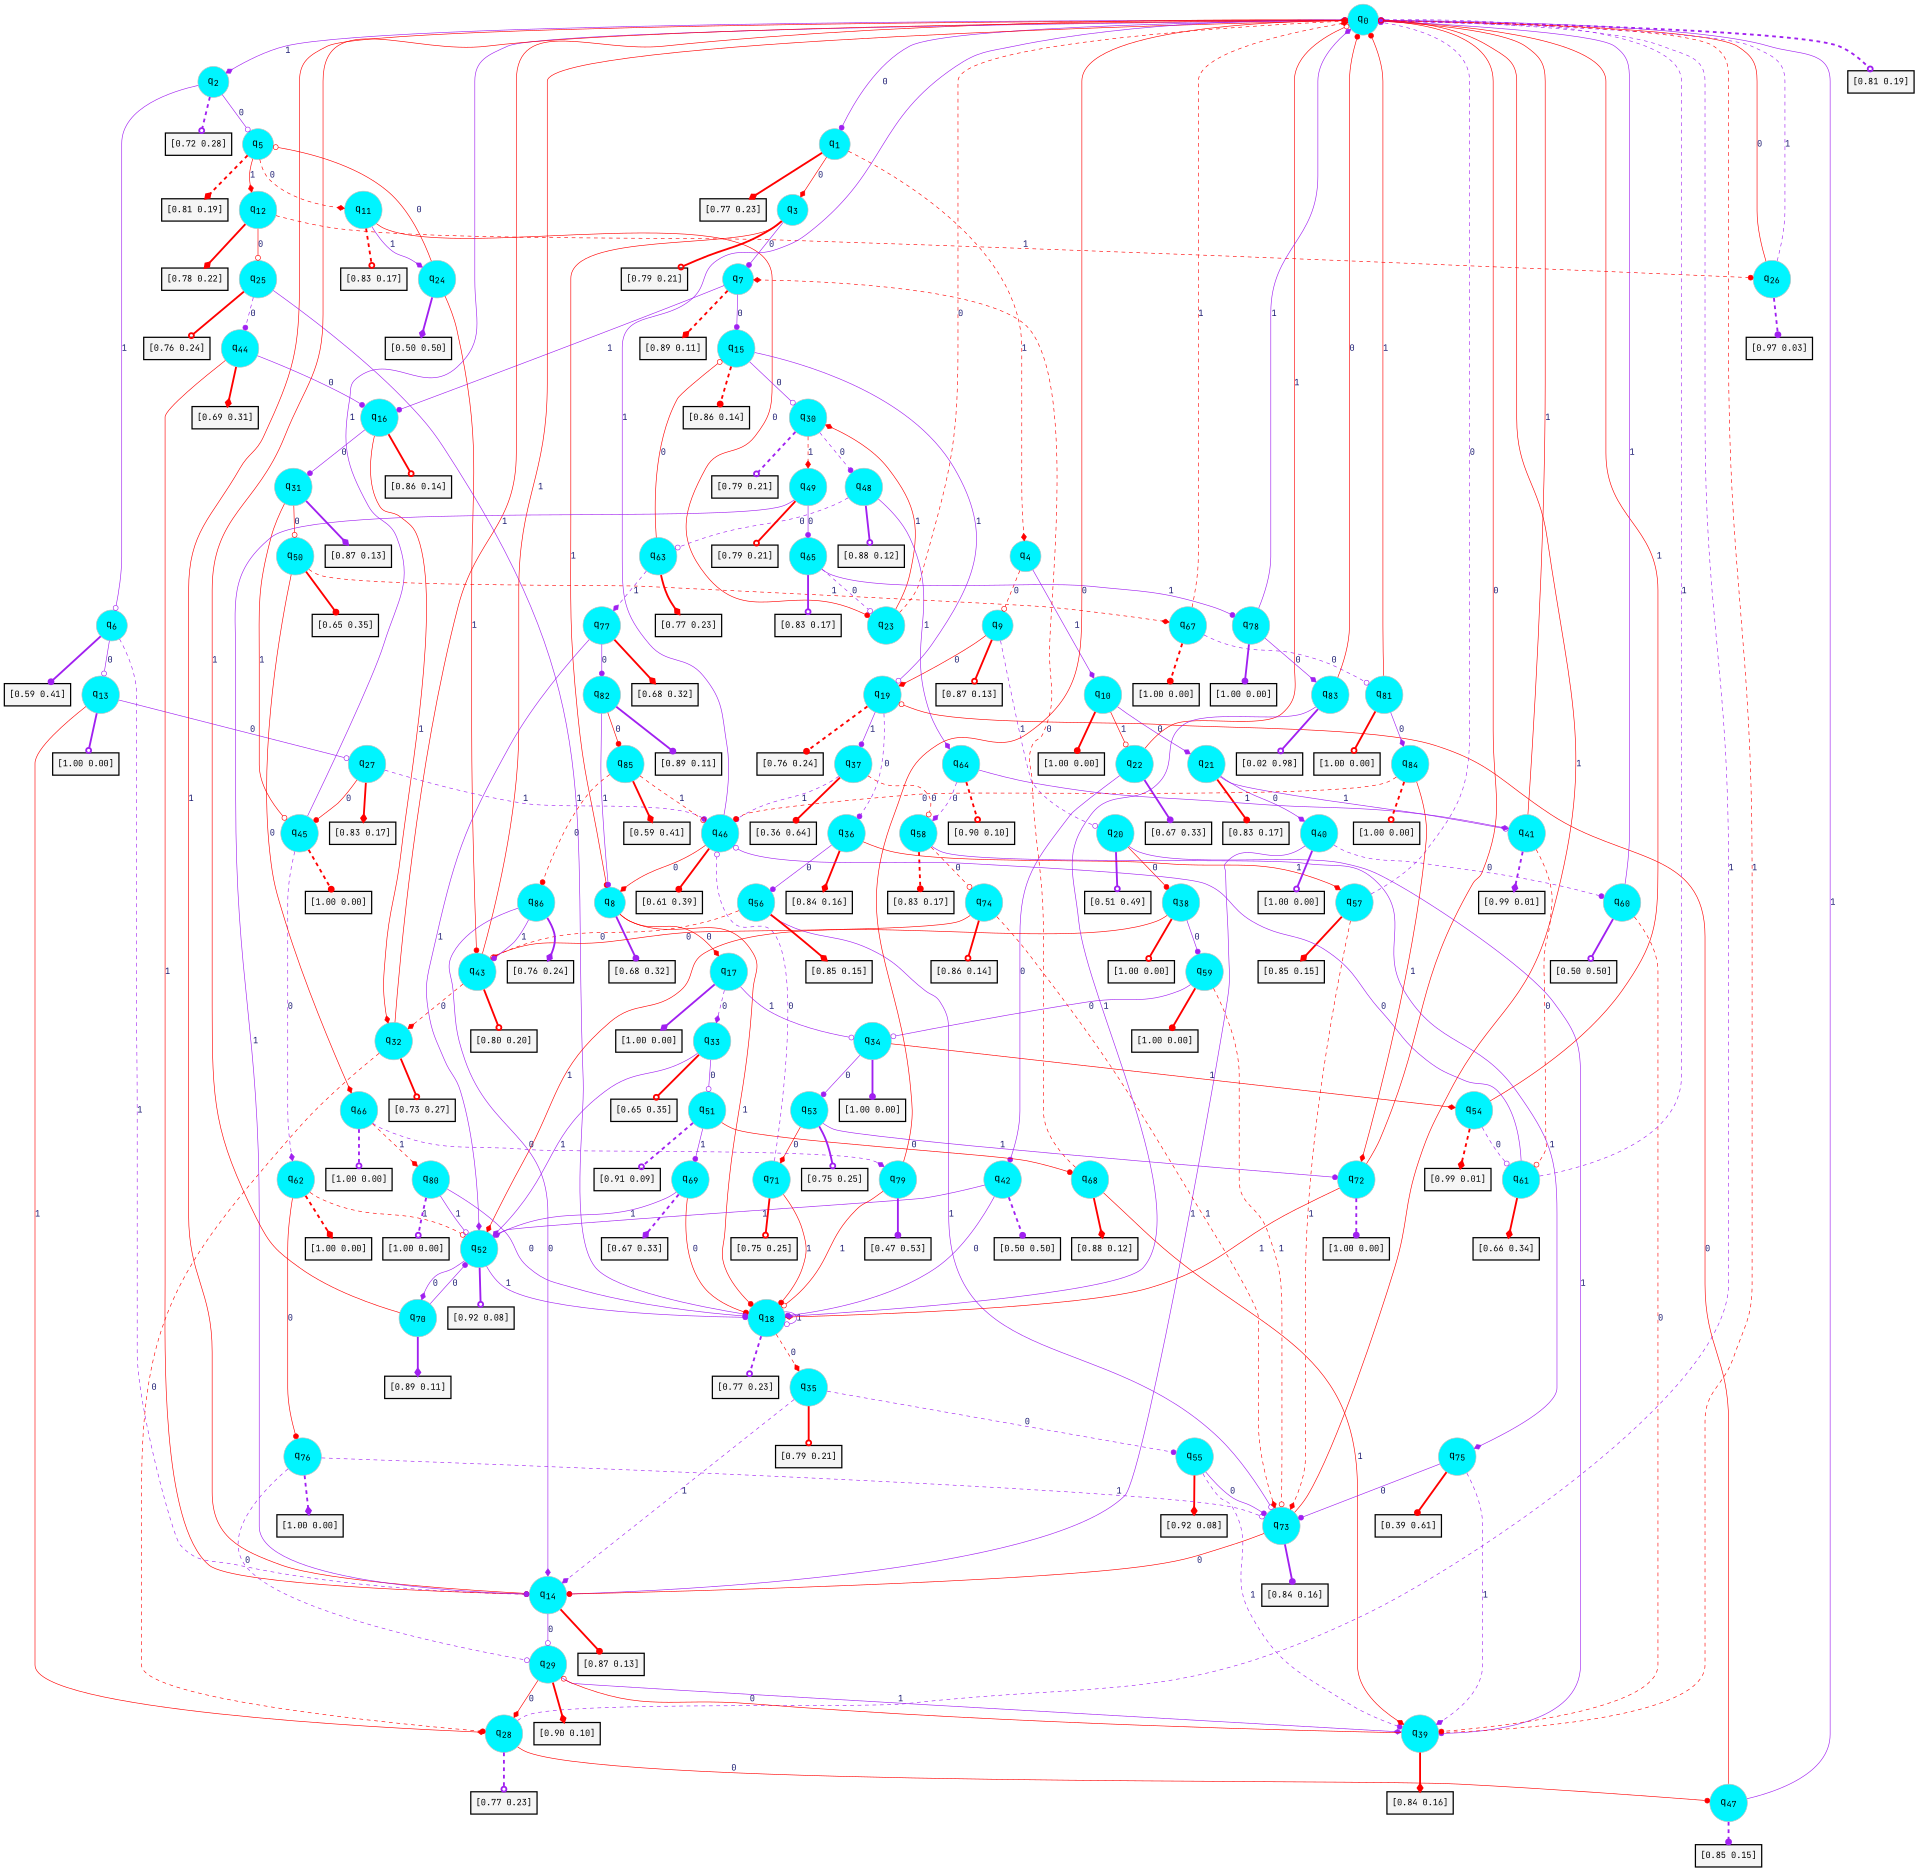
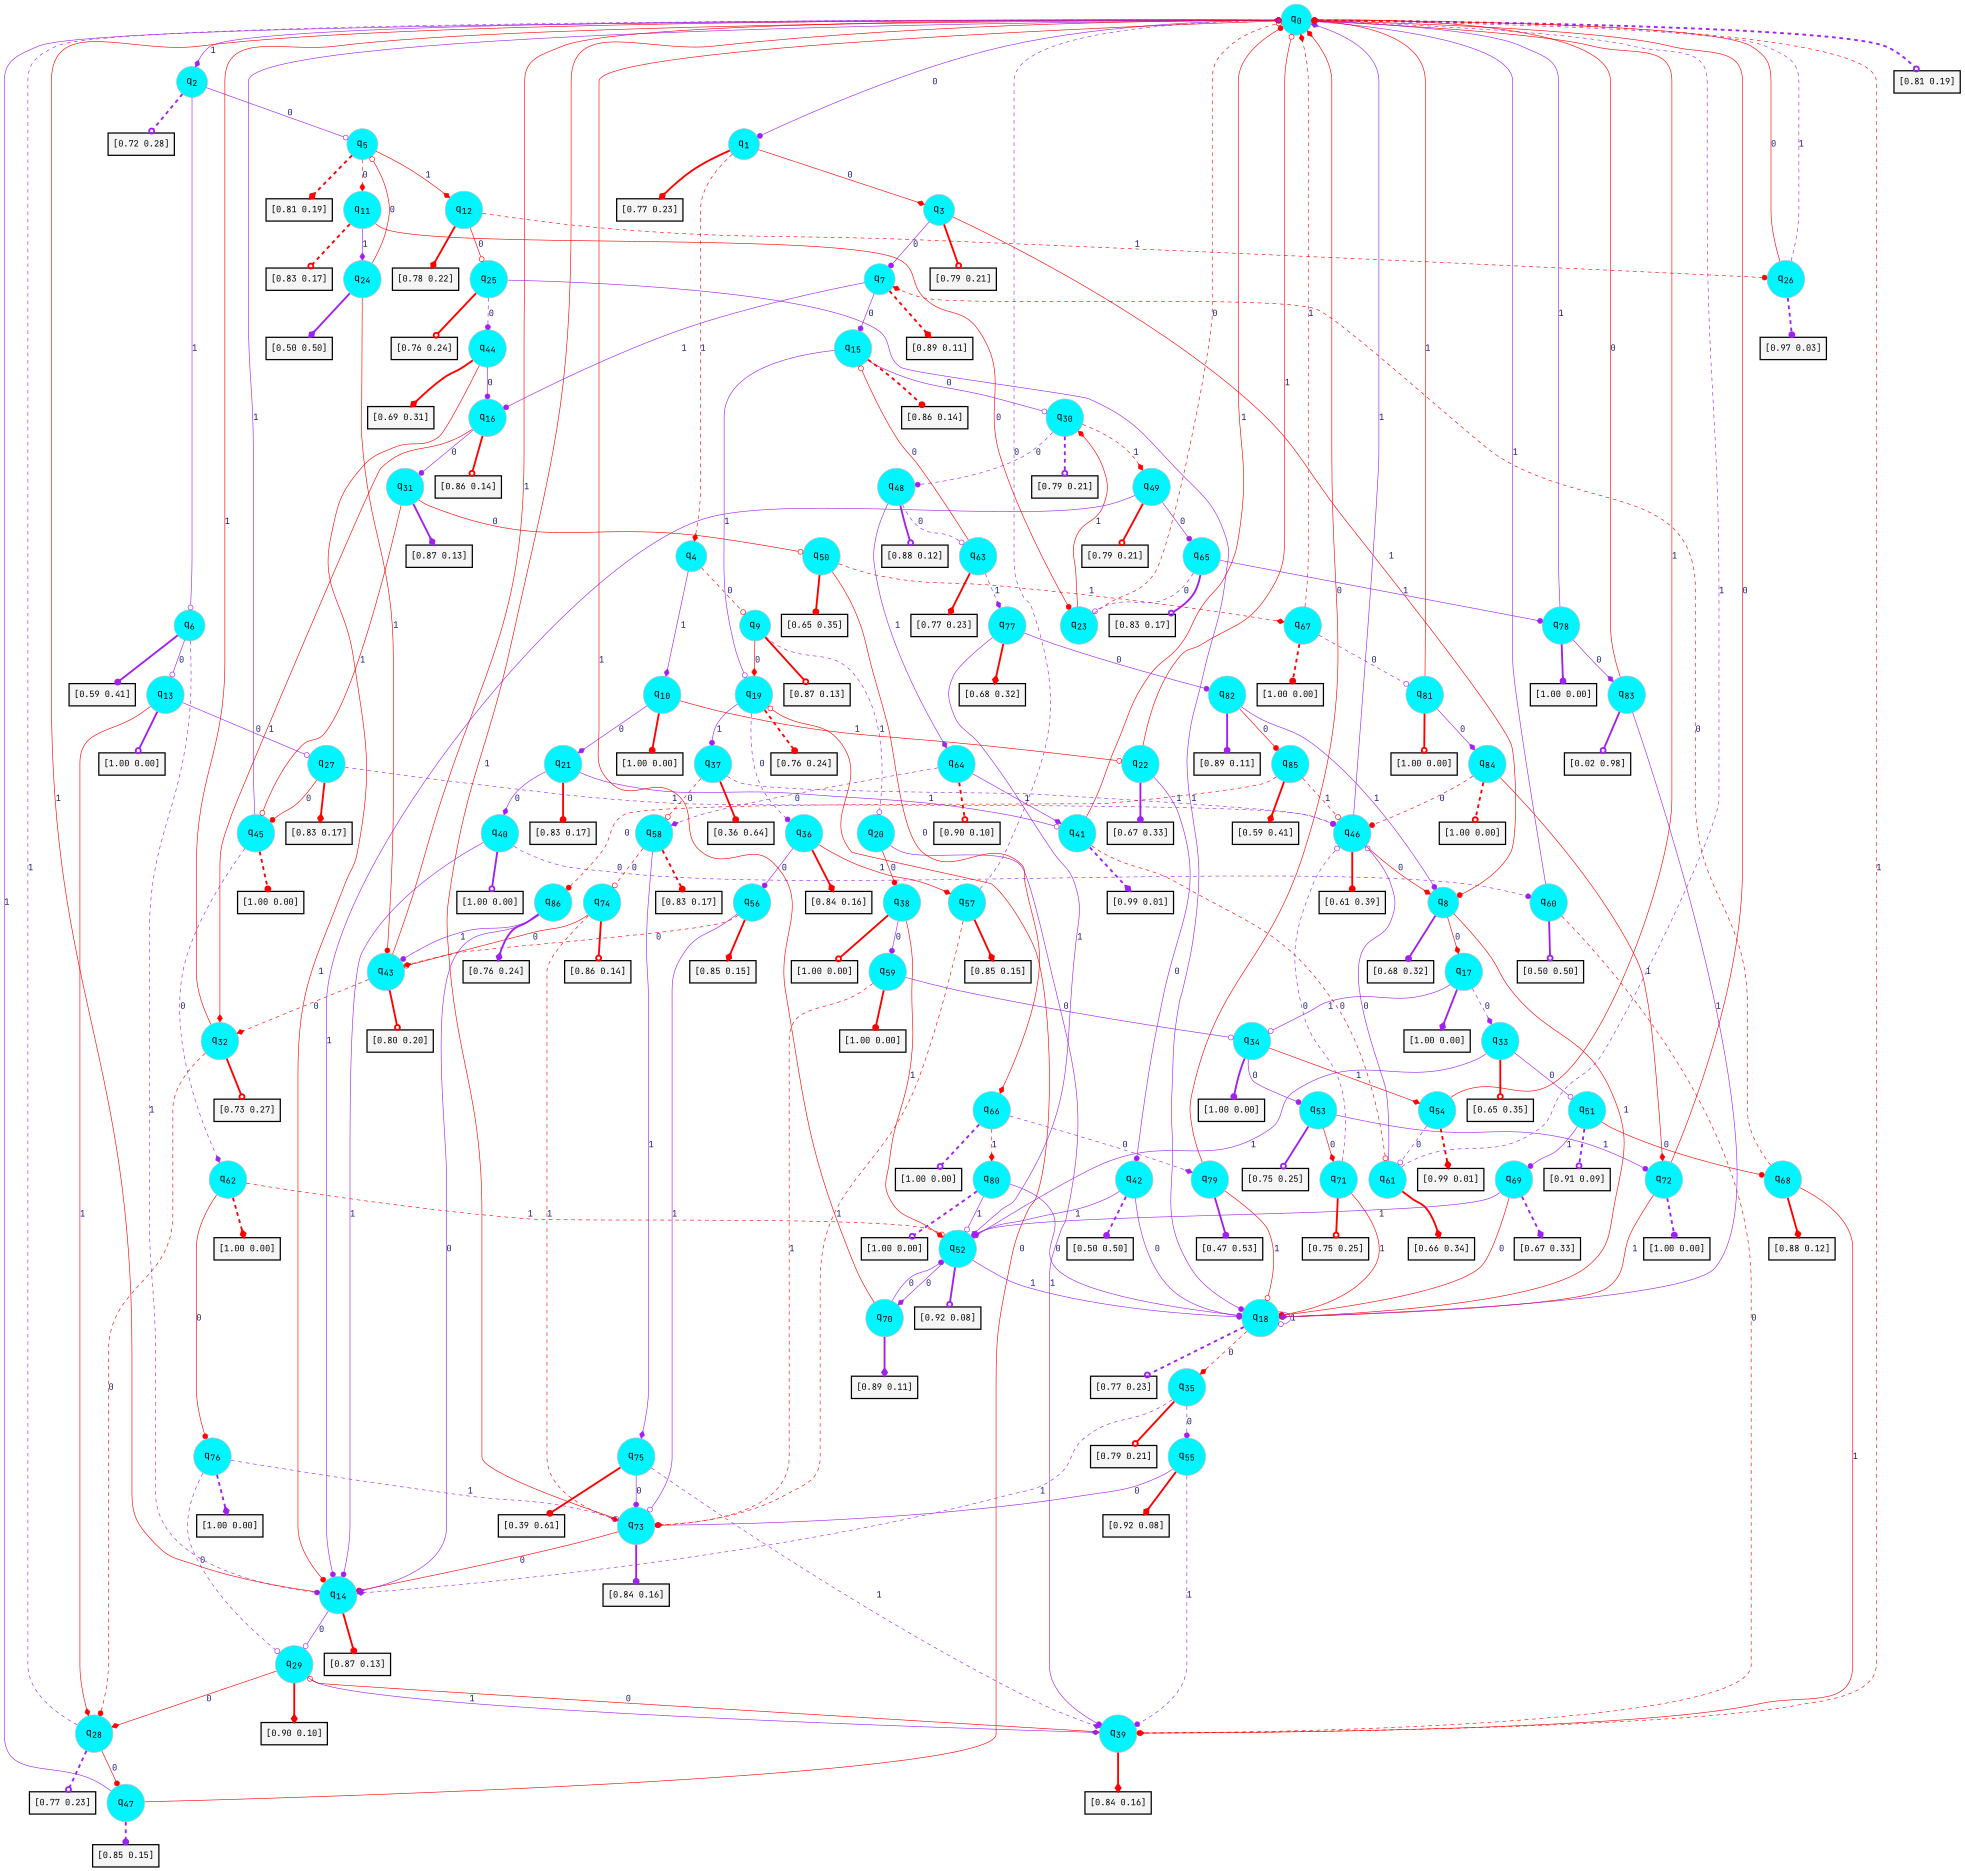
node "[0.51 0.49]": removed
